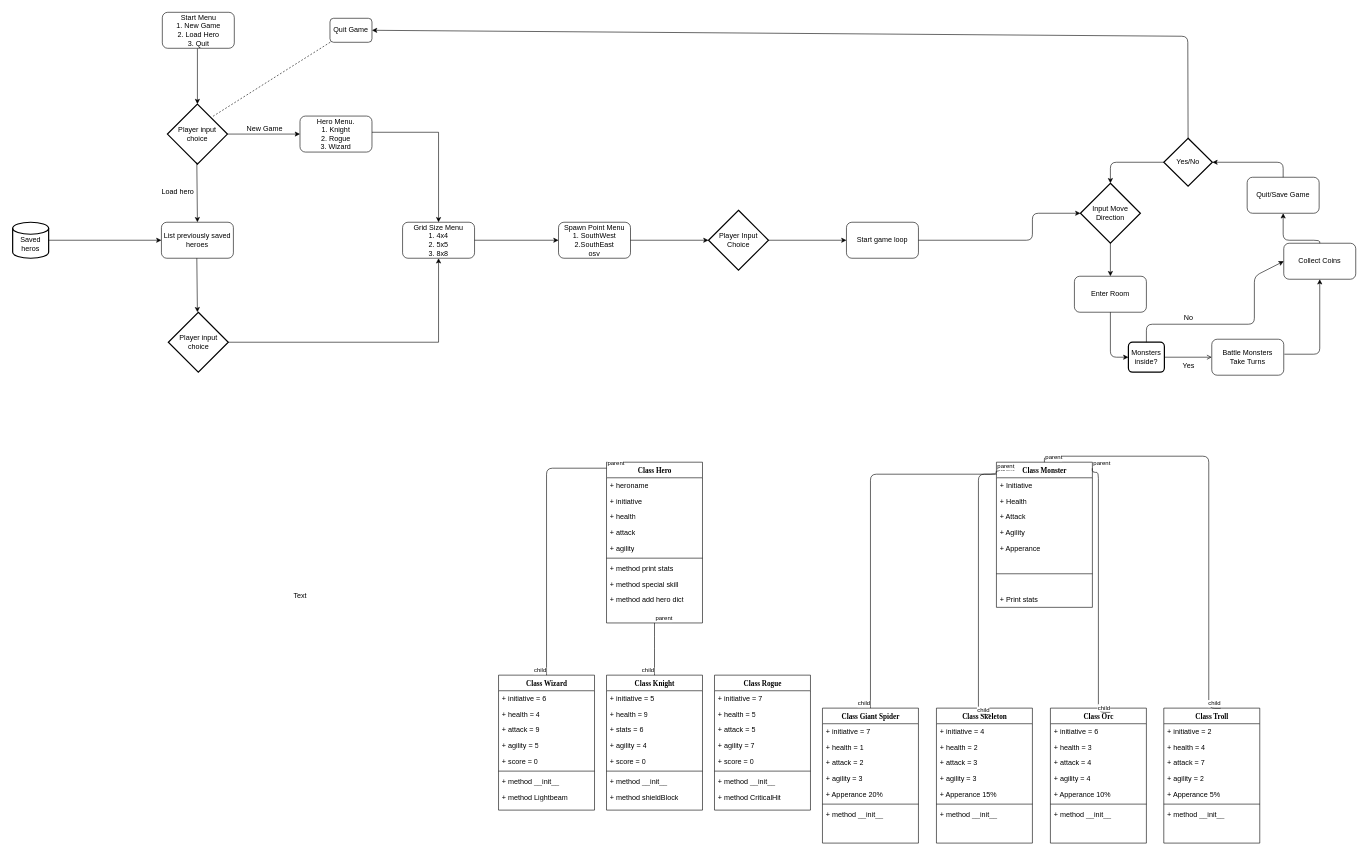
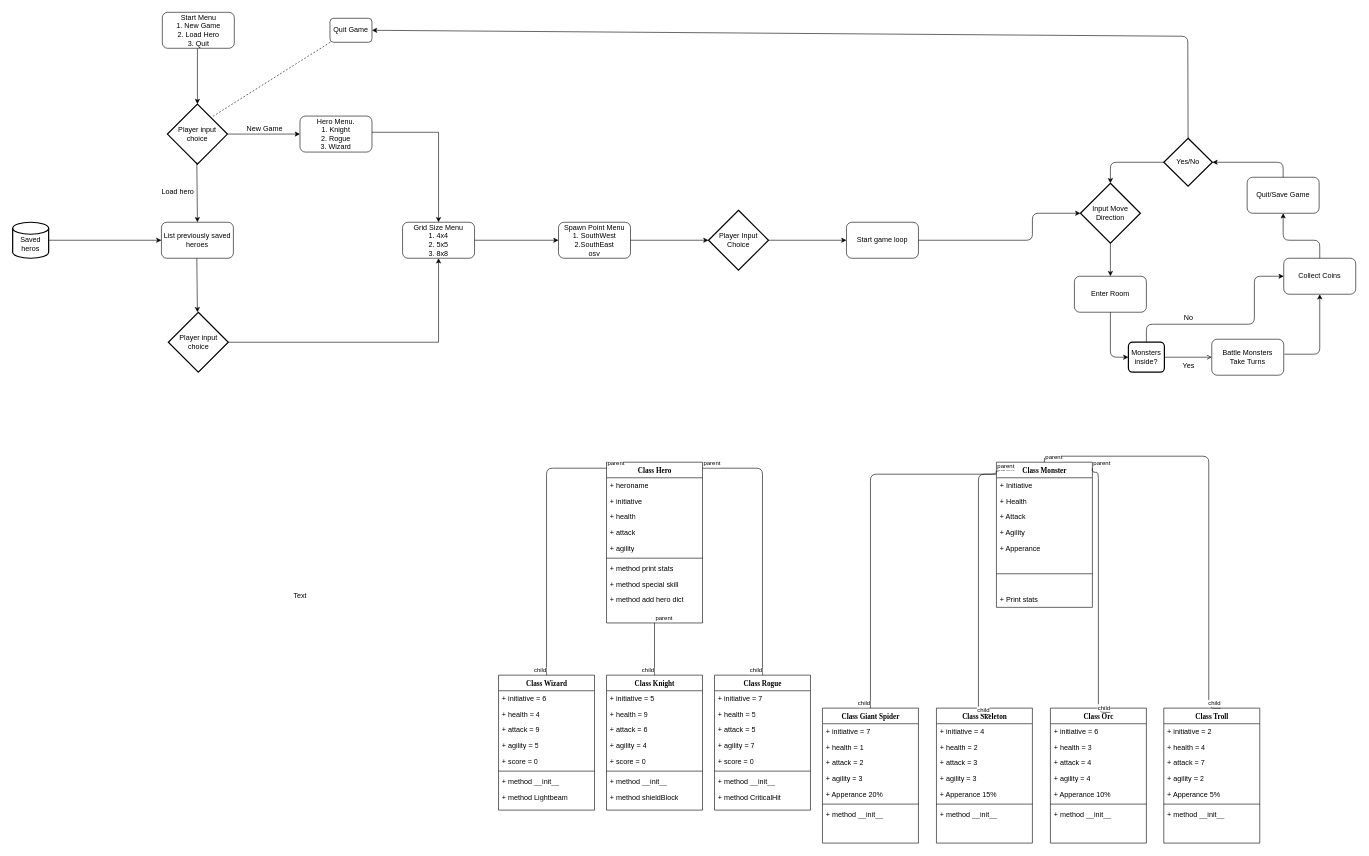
node "Collect Coins": moved (1320, 261) -> (1320, 276)
edge "Class Hero" -- "Class Rogue": added, labels "parent", "child"
node "+ stats = 6": label "+ stats = 6" -> "+ attack = 6"
